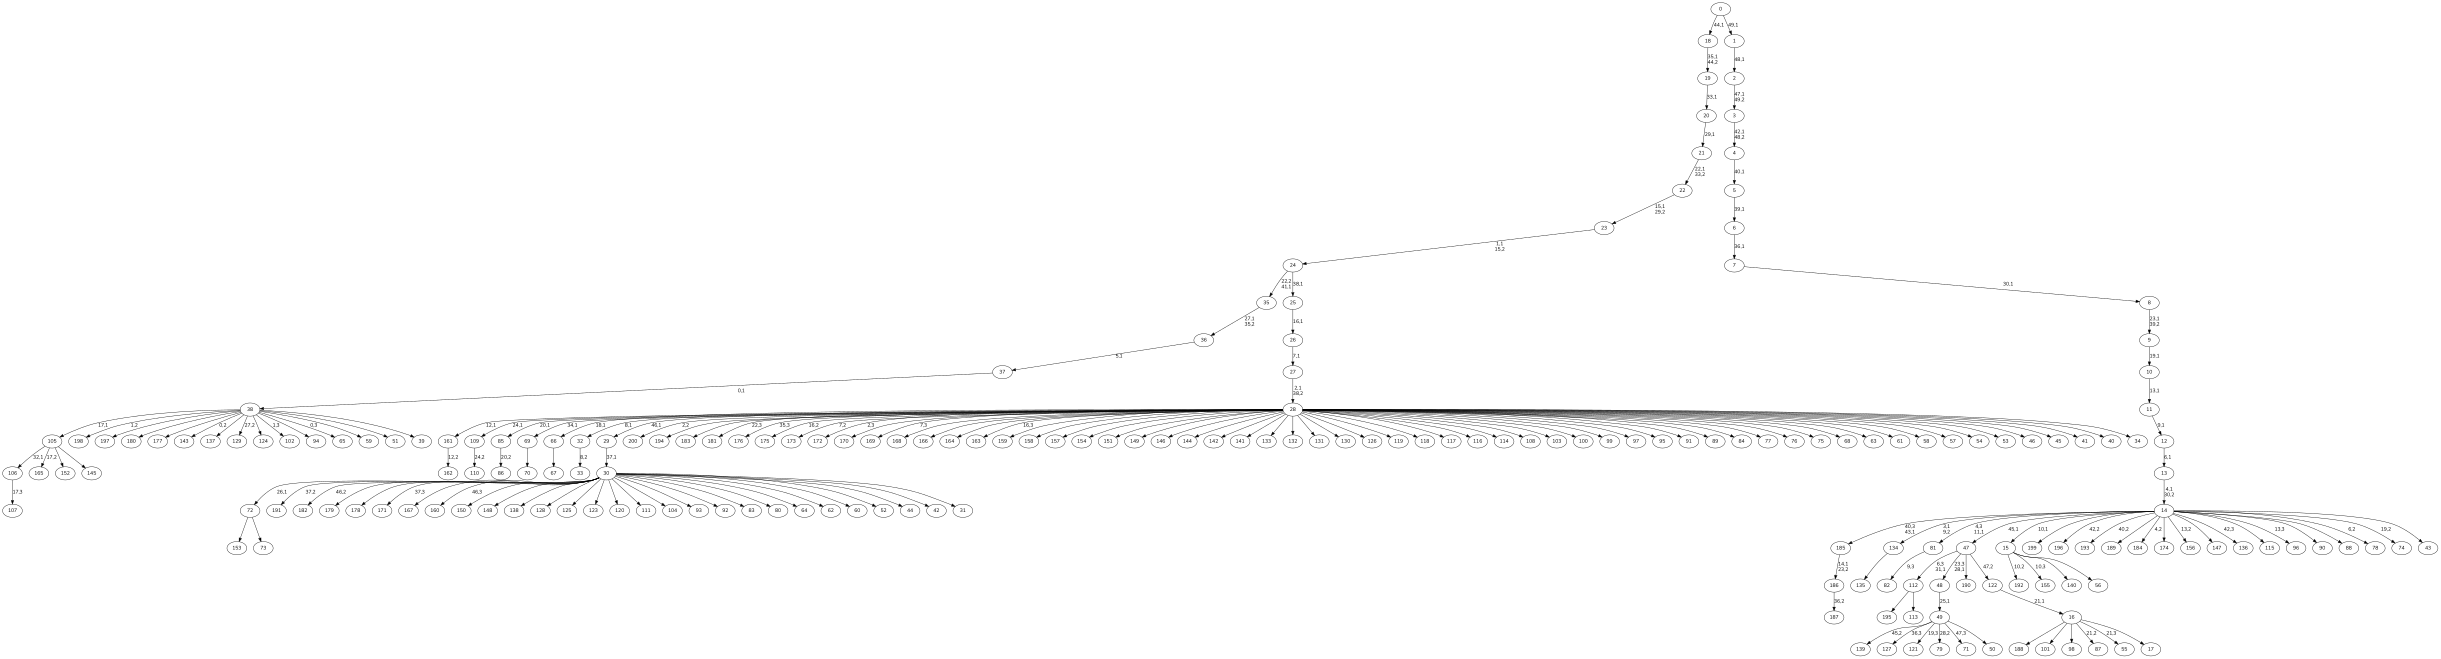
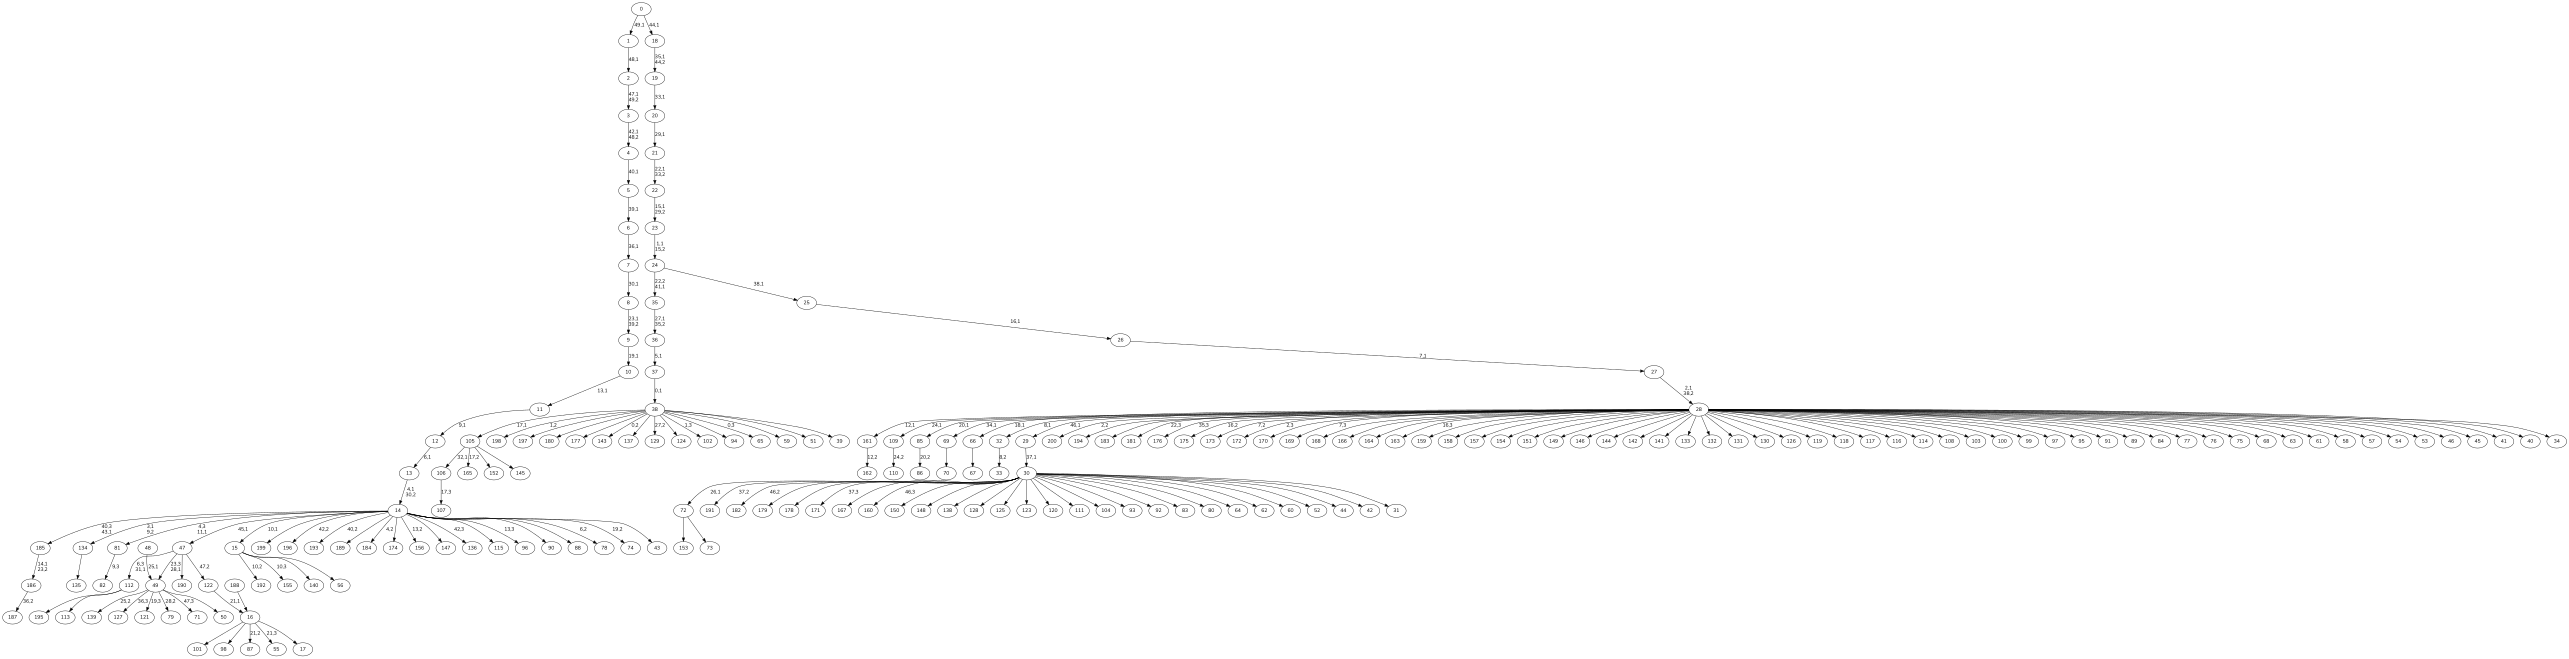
edge "47" -> "48": now "47" -> "49"
edge "49" -> "139": label "45,2" -> "25,2"
edge "16" -> "188": reversed
